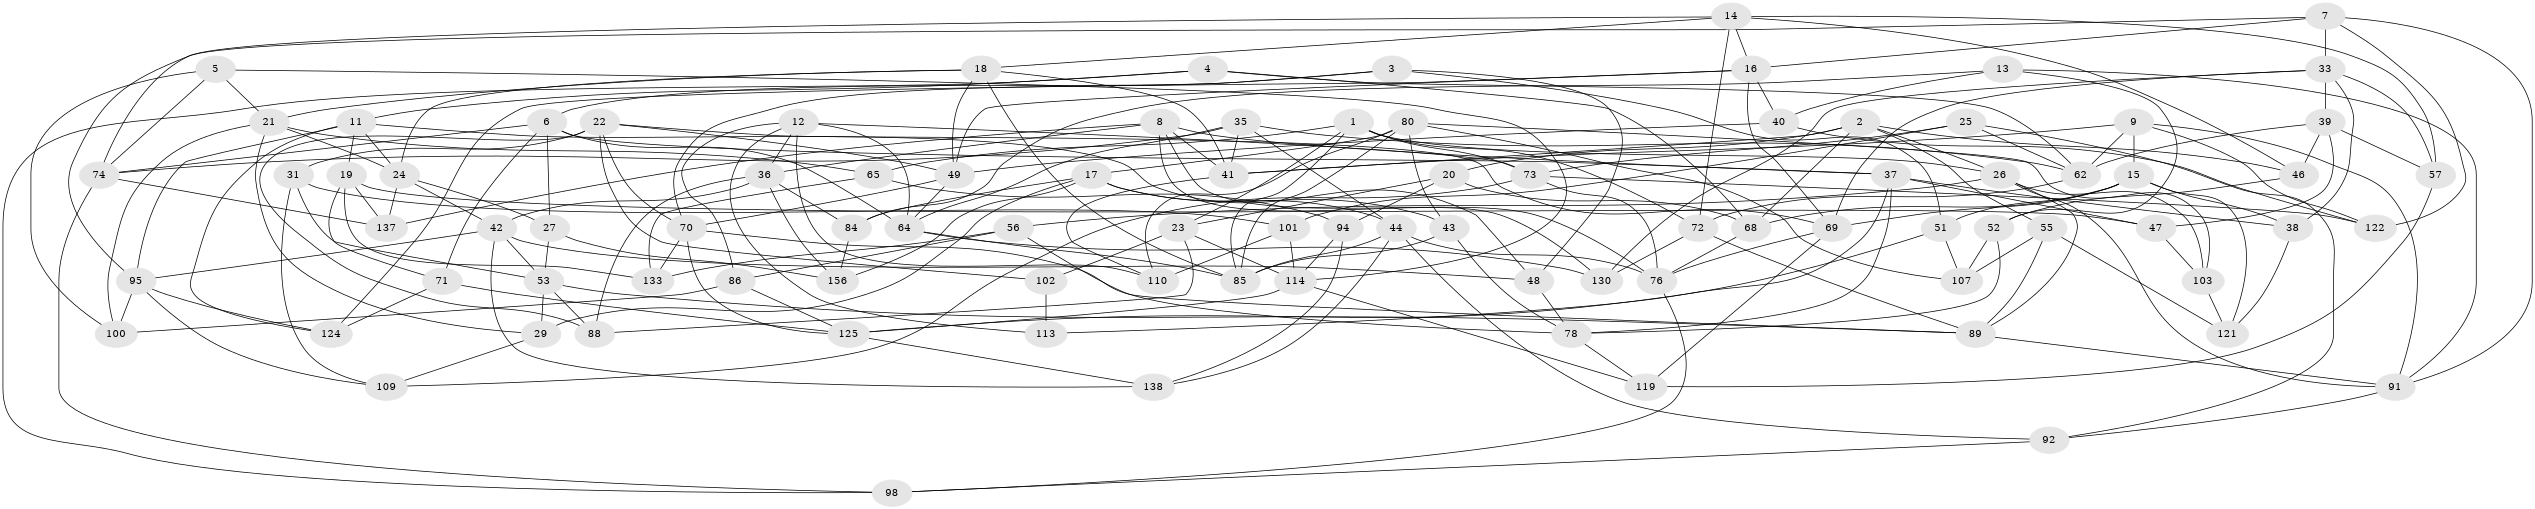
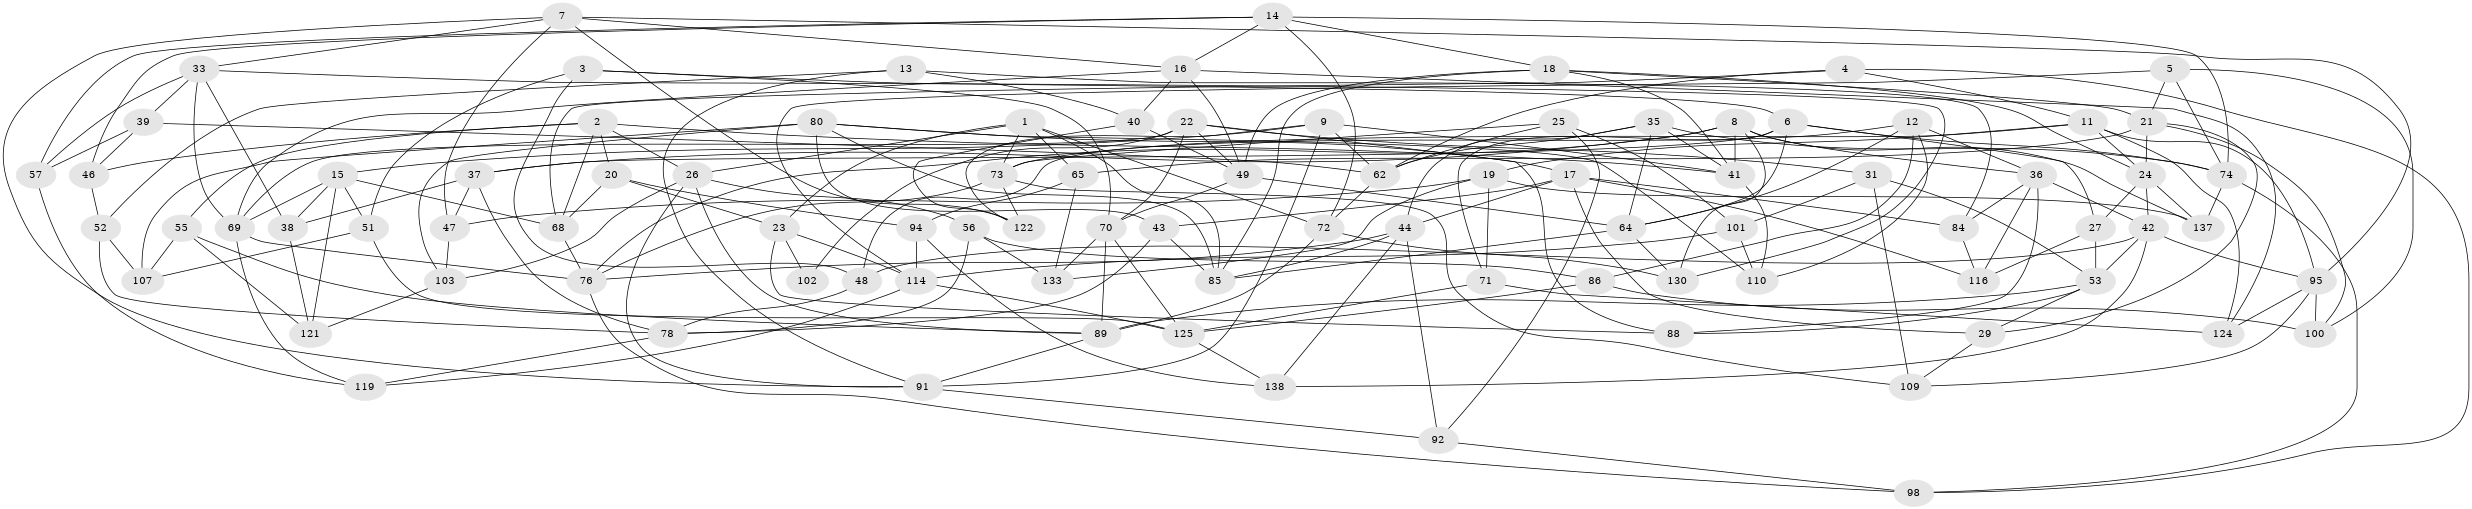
edge "39" -- "47": now "7" -- "47"
node "156": label "156" -> "116"
node "113": removed
